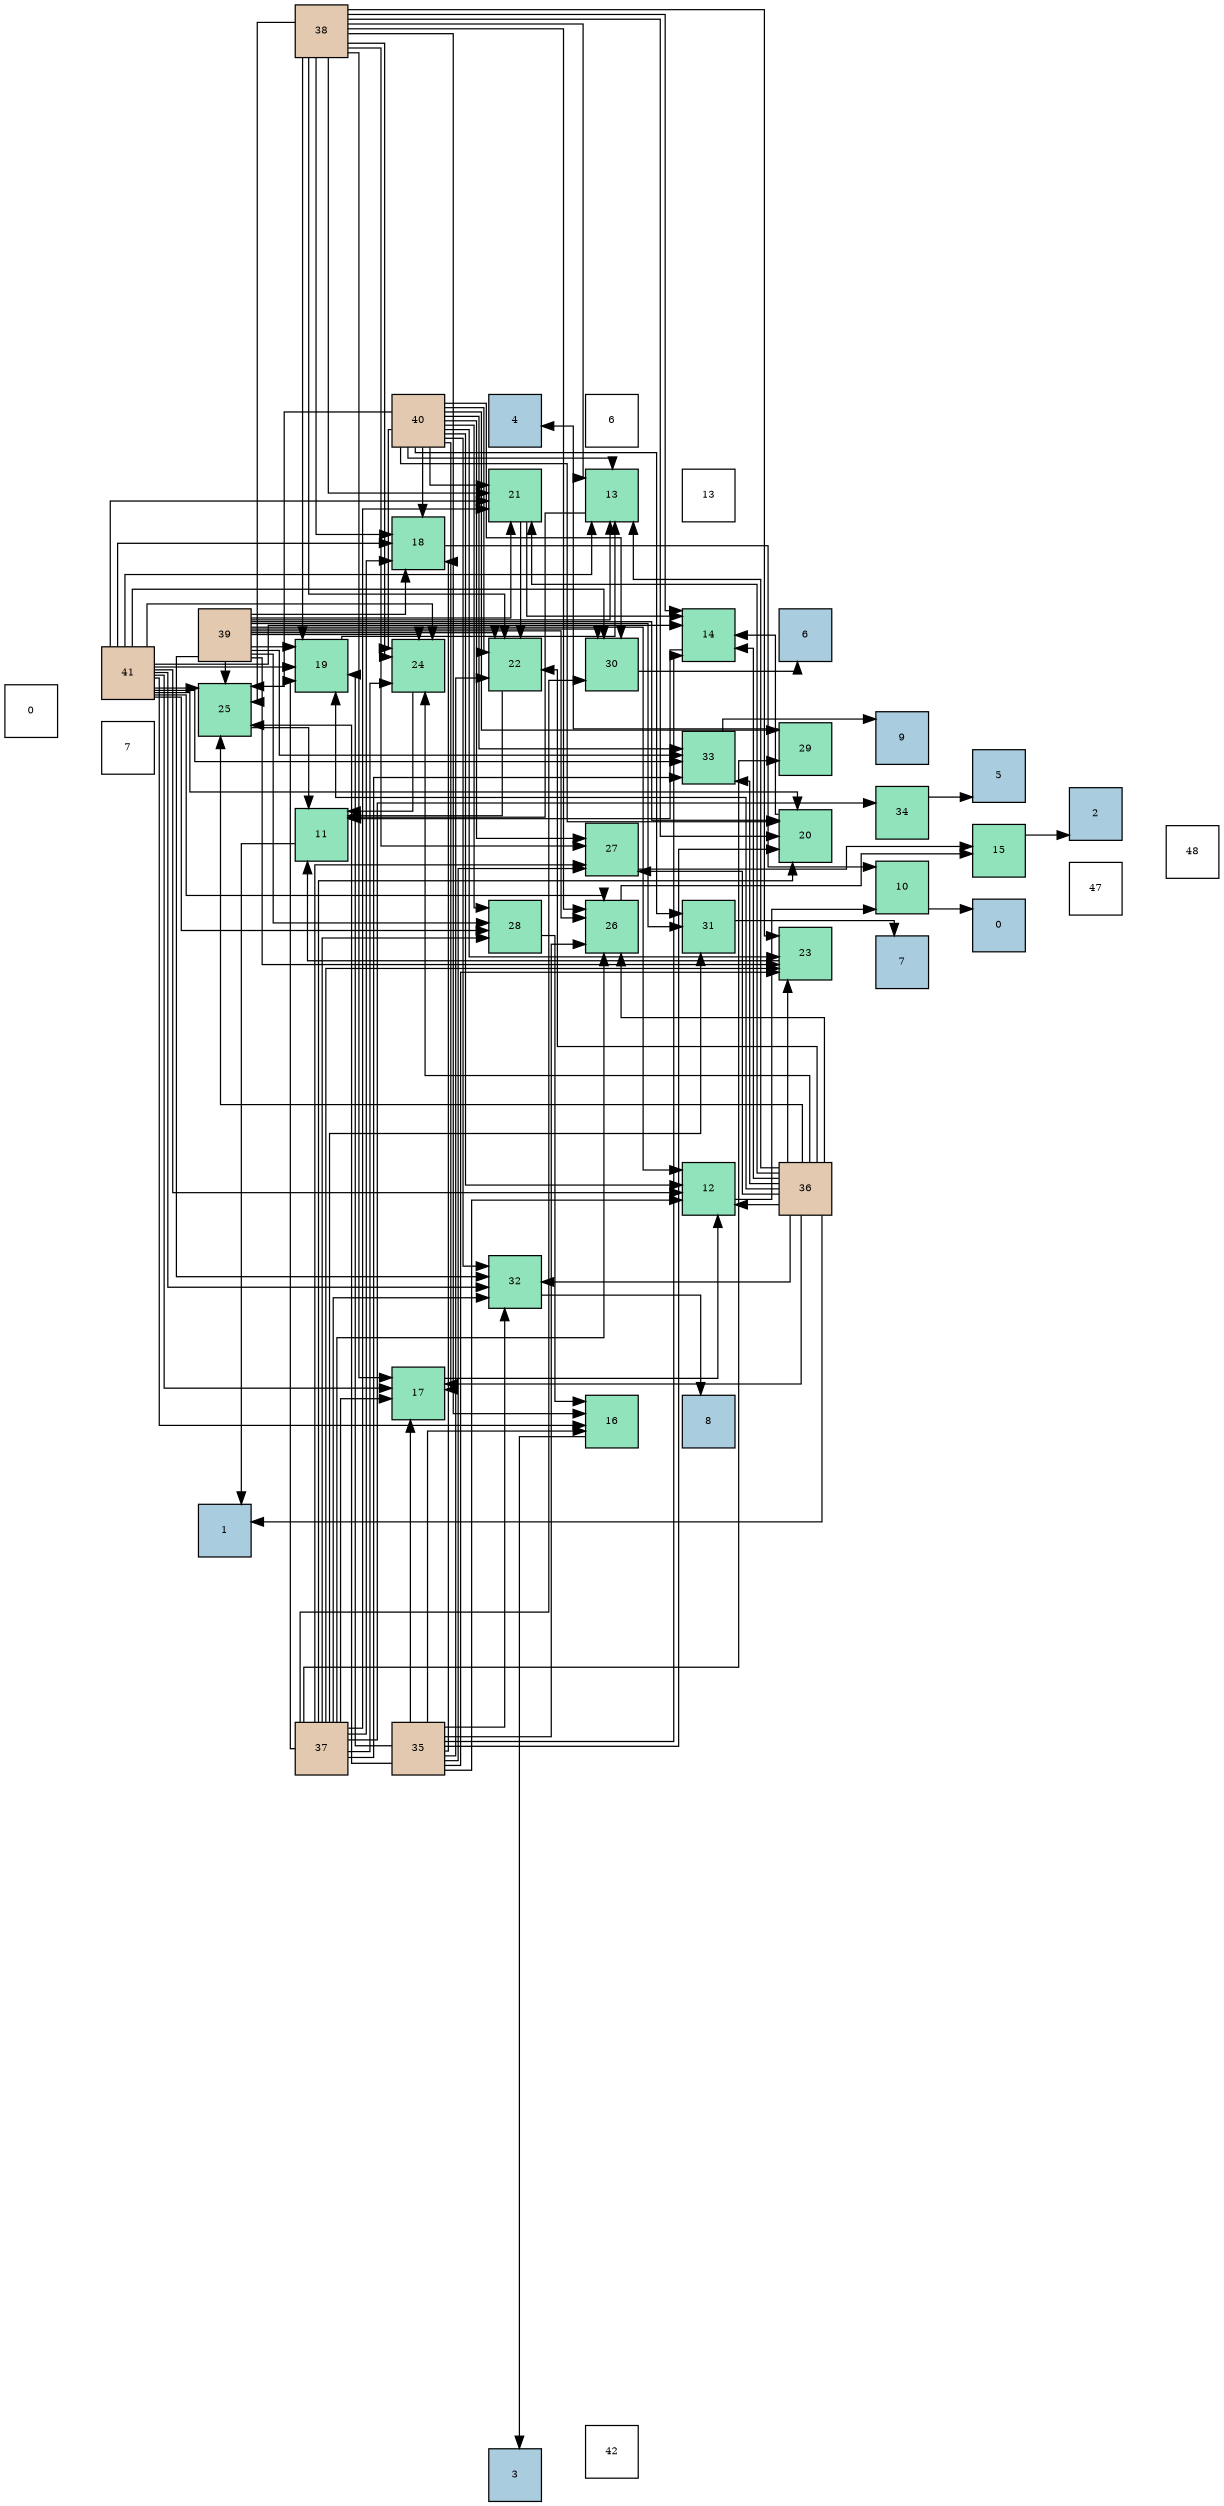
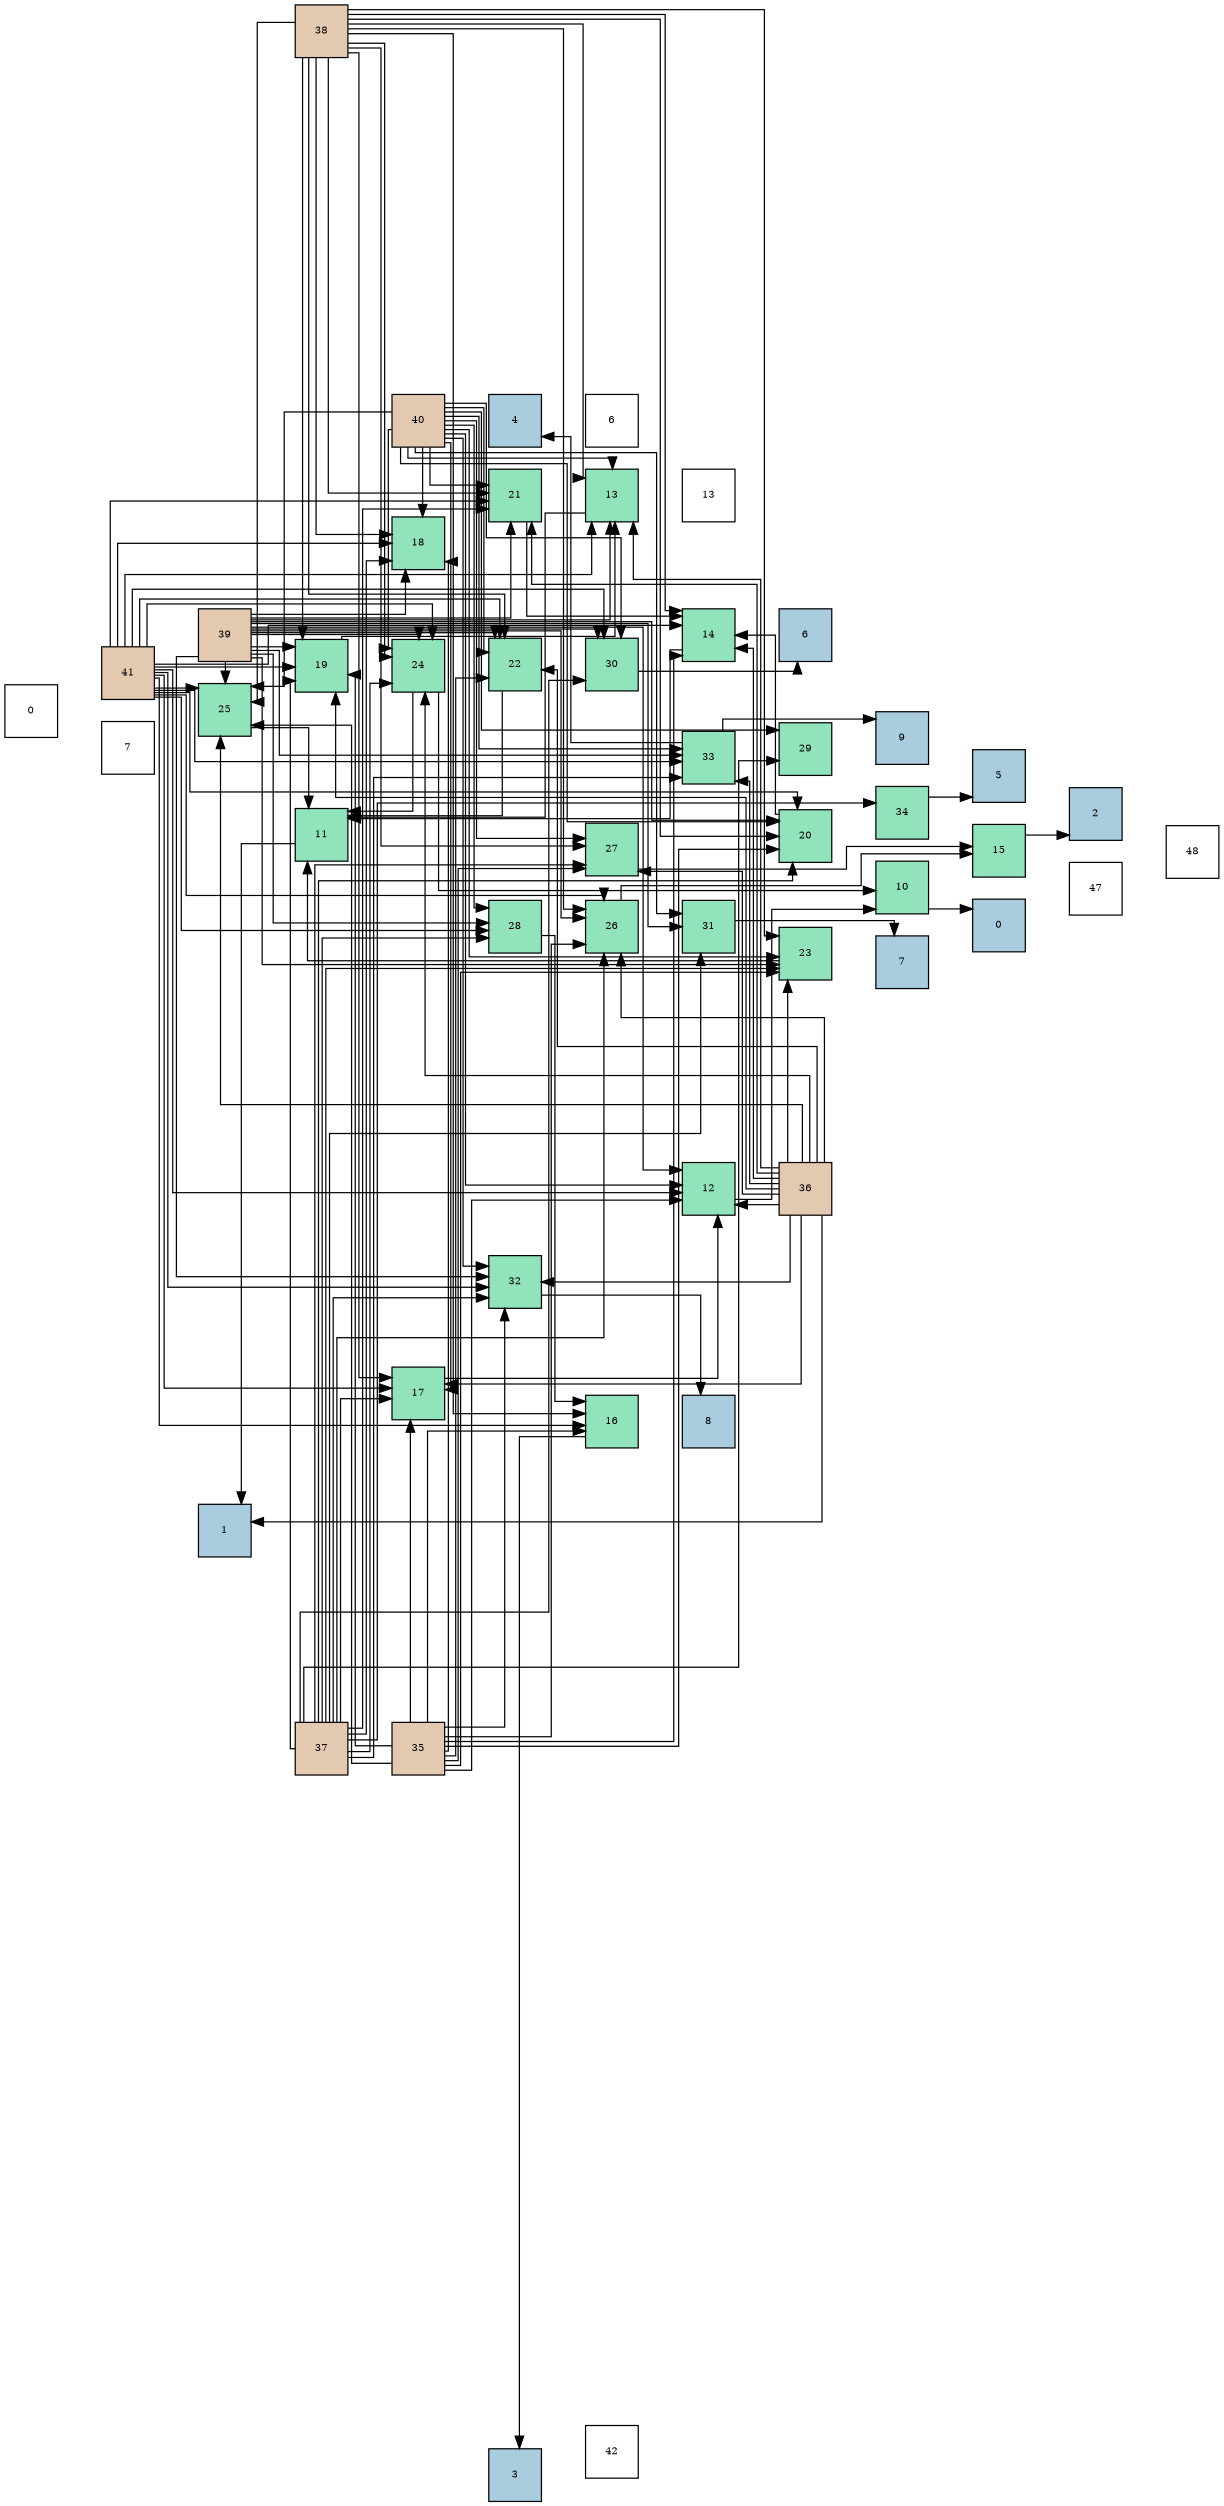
edge "18" -> "10": now "24" -> "10"
edge "21" -> "22": now "41" -> "22"
edge "29" -> "4": now "33" -> "4"
